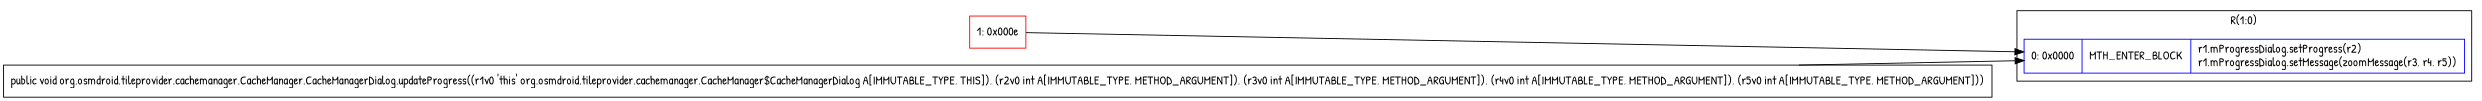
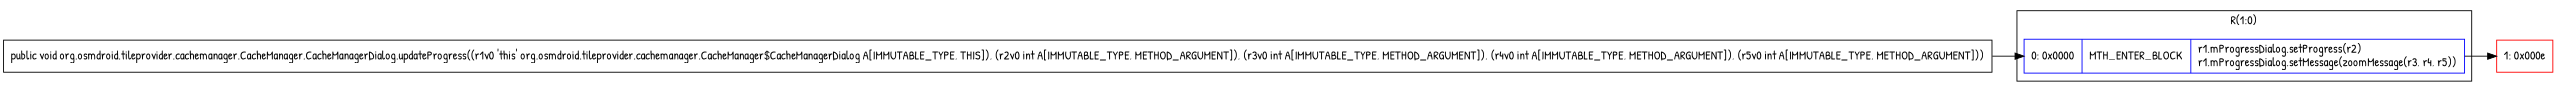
edge "1: 0x000e" -> "0: 0x0000": reversed
